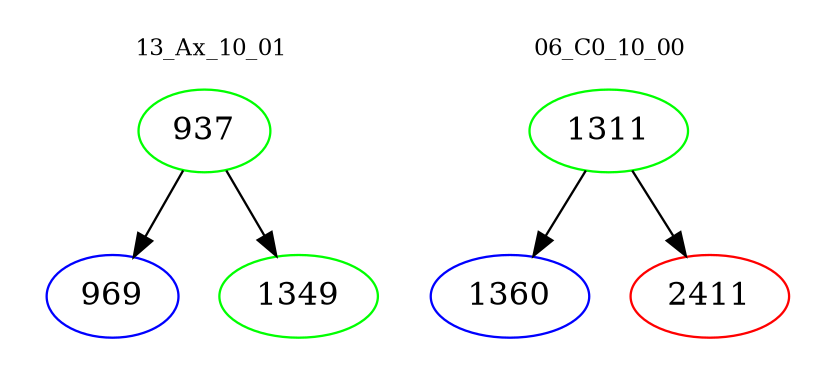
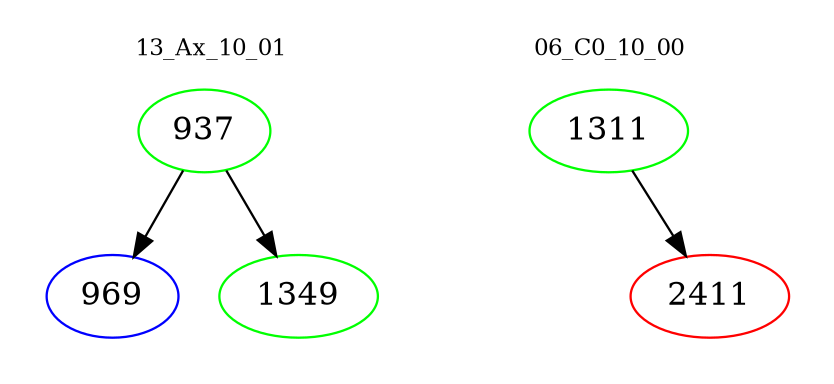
node "1360": removed
